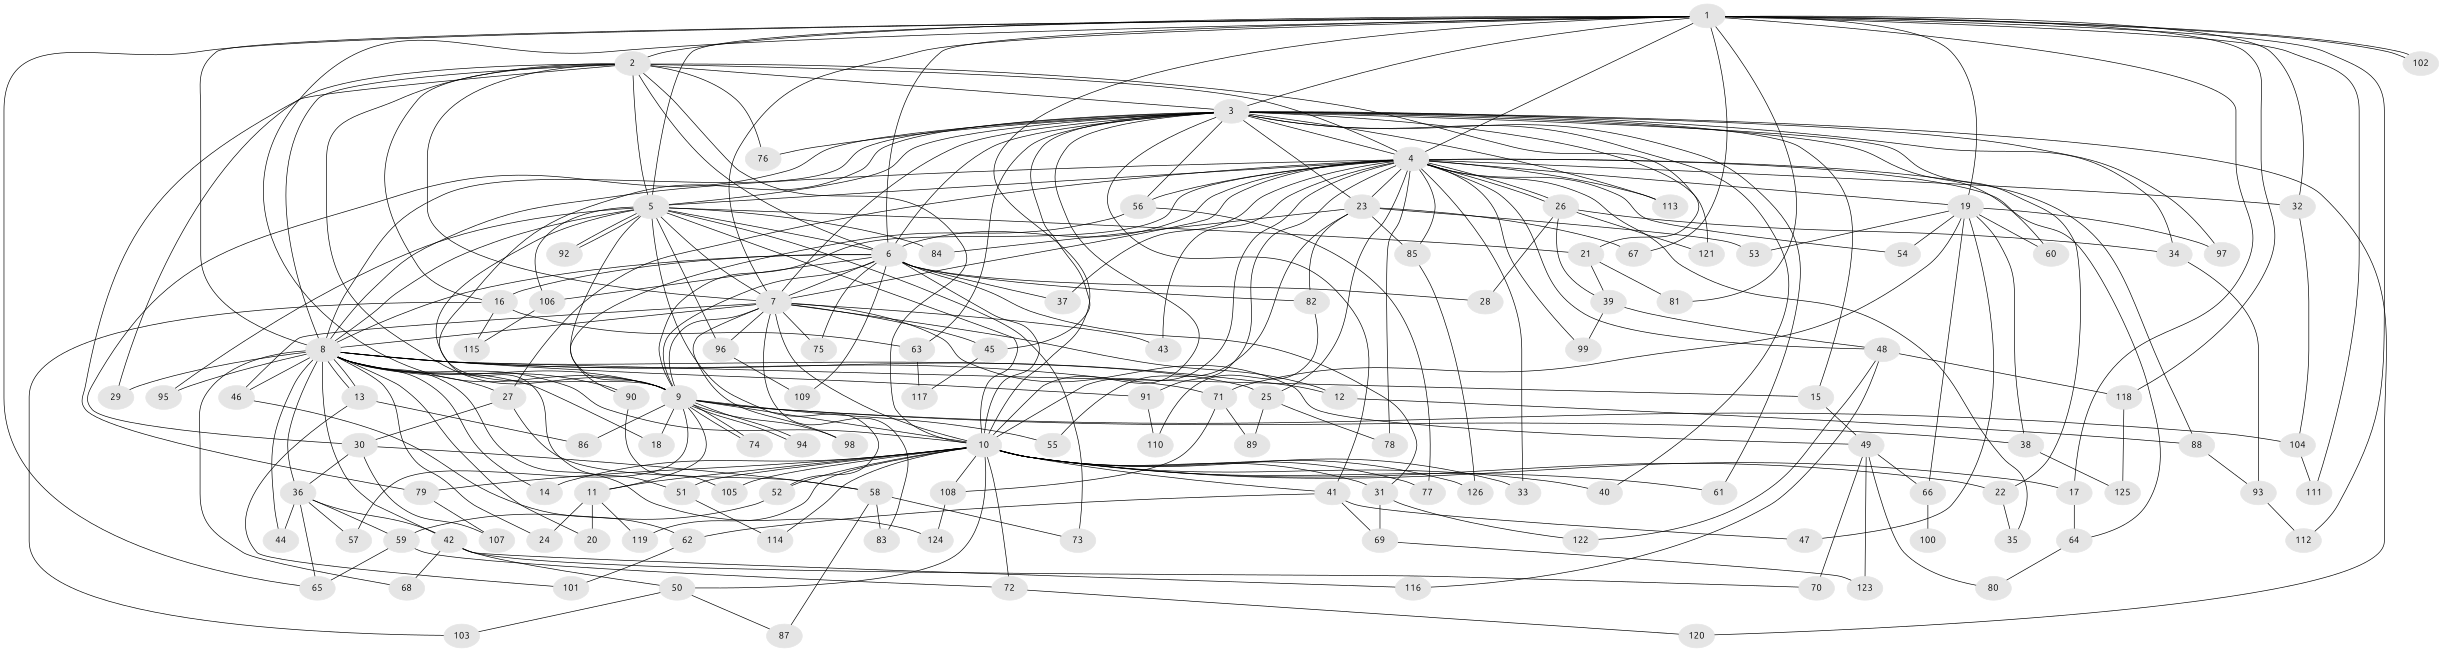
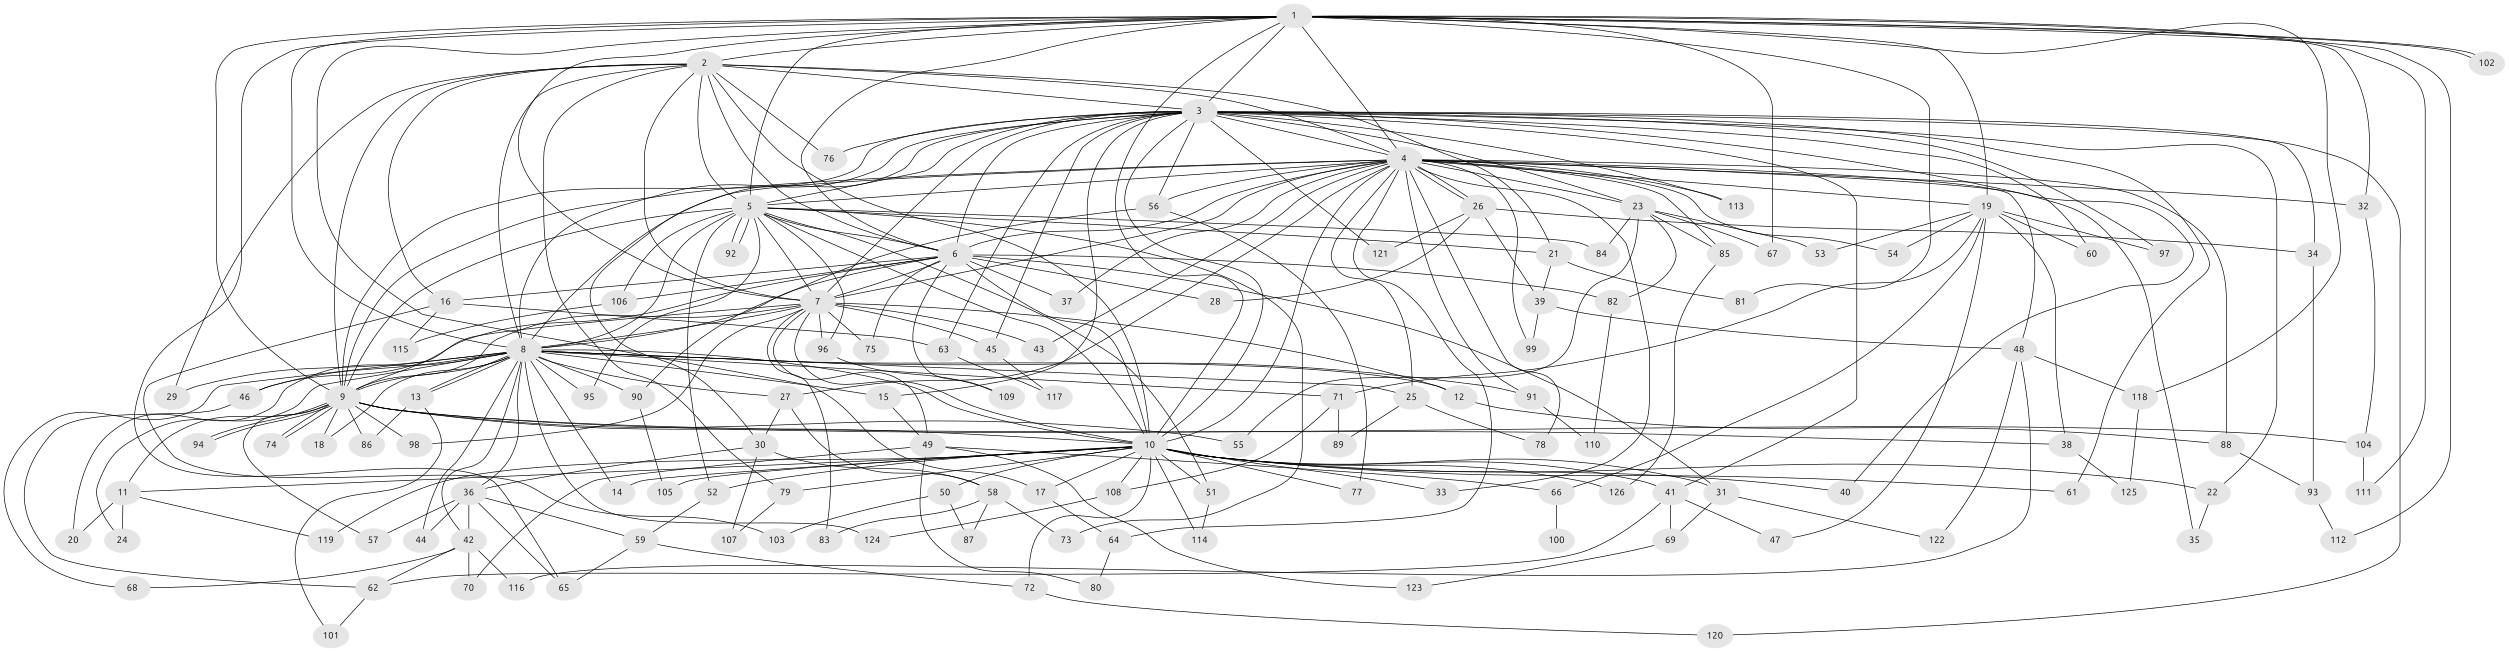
edge "42" -- "50": now "42" -- "62"
